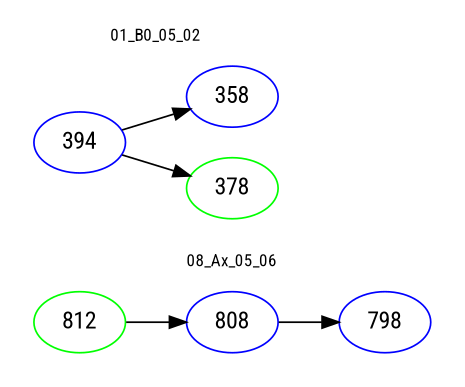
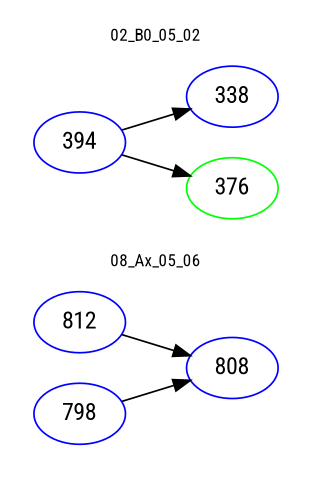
cluster "01_B0_05_02": label "01_B0_05_02" -> "02_B0_05_02"
node "358": label "358" -> "338"
node "378": label "378" -> "376"
node "812": color green -> blue
edge "808" -> "798": reversed
